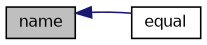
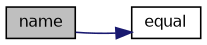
edge "equal" -> "name": reversed
